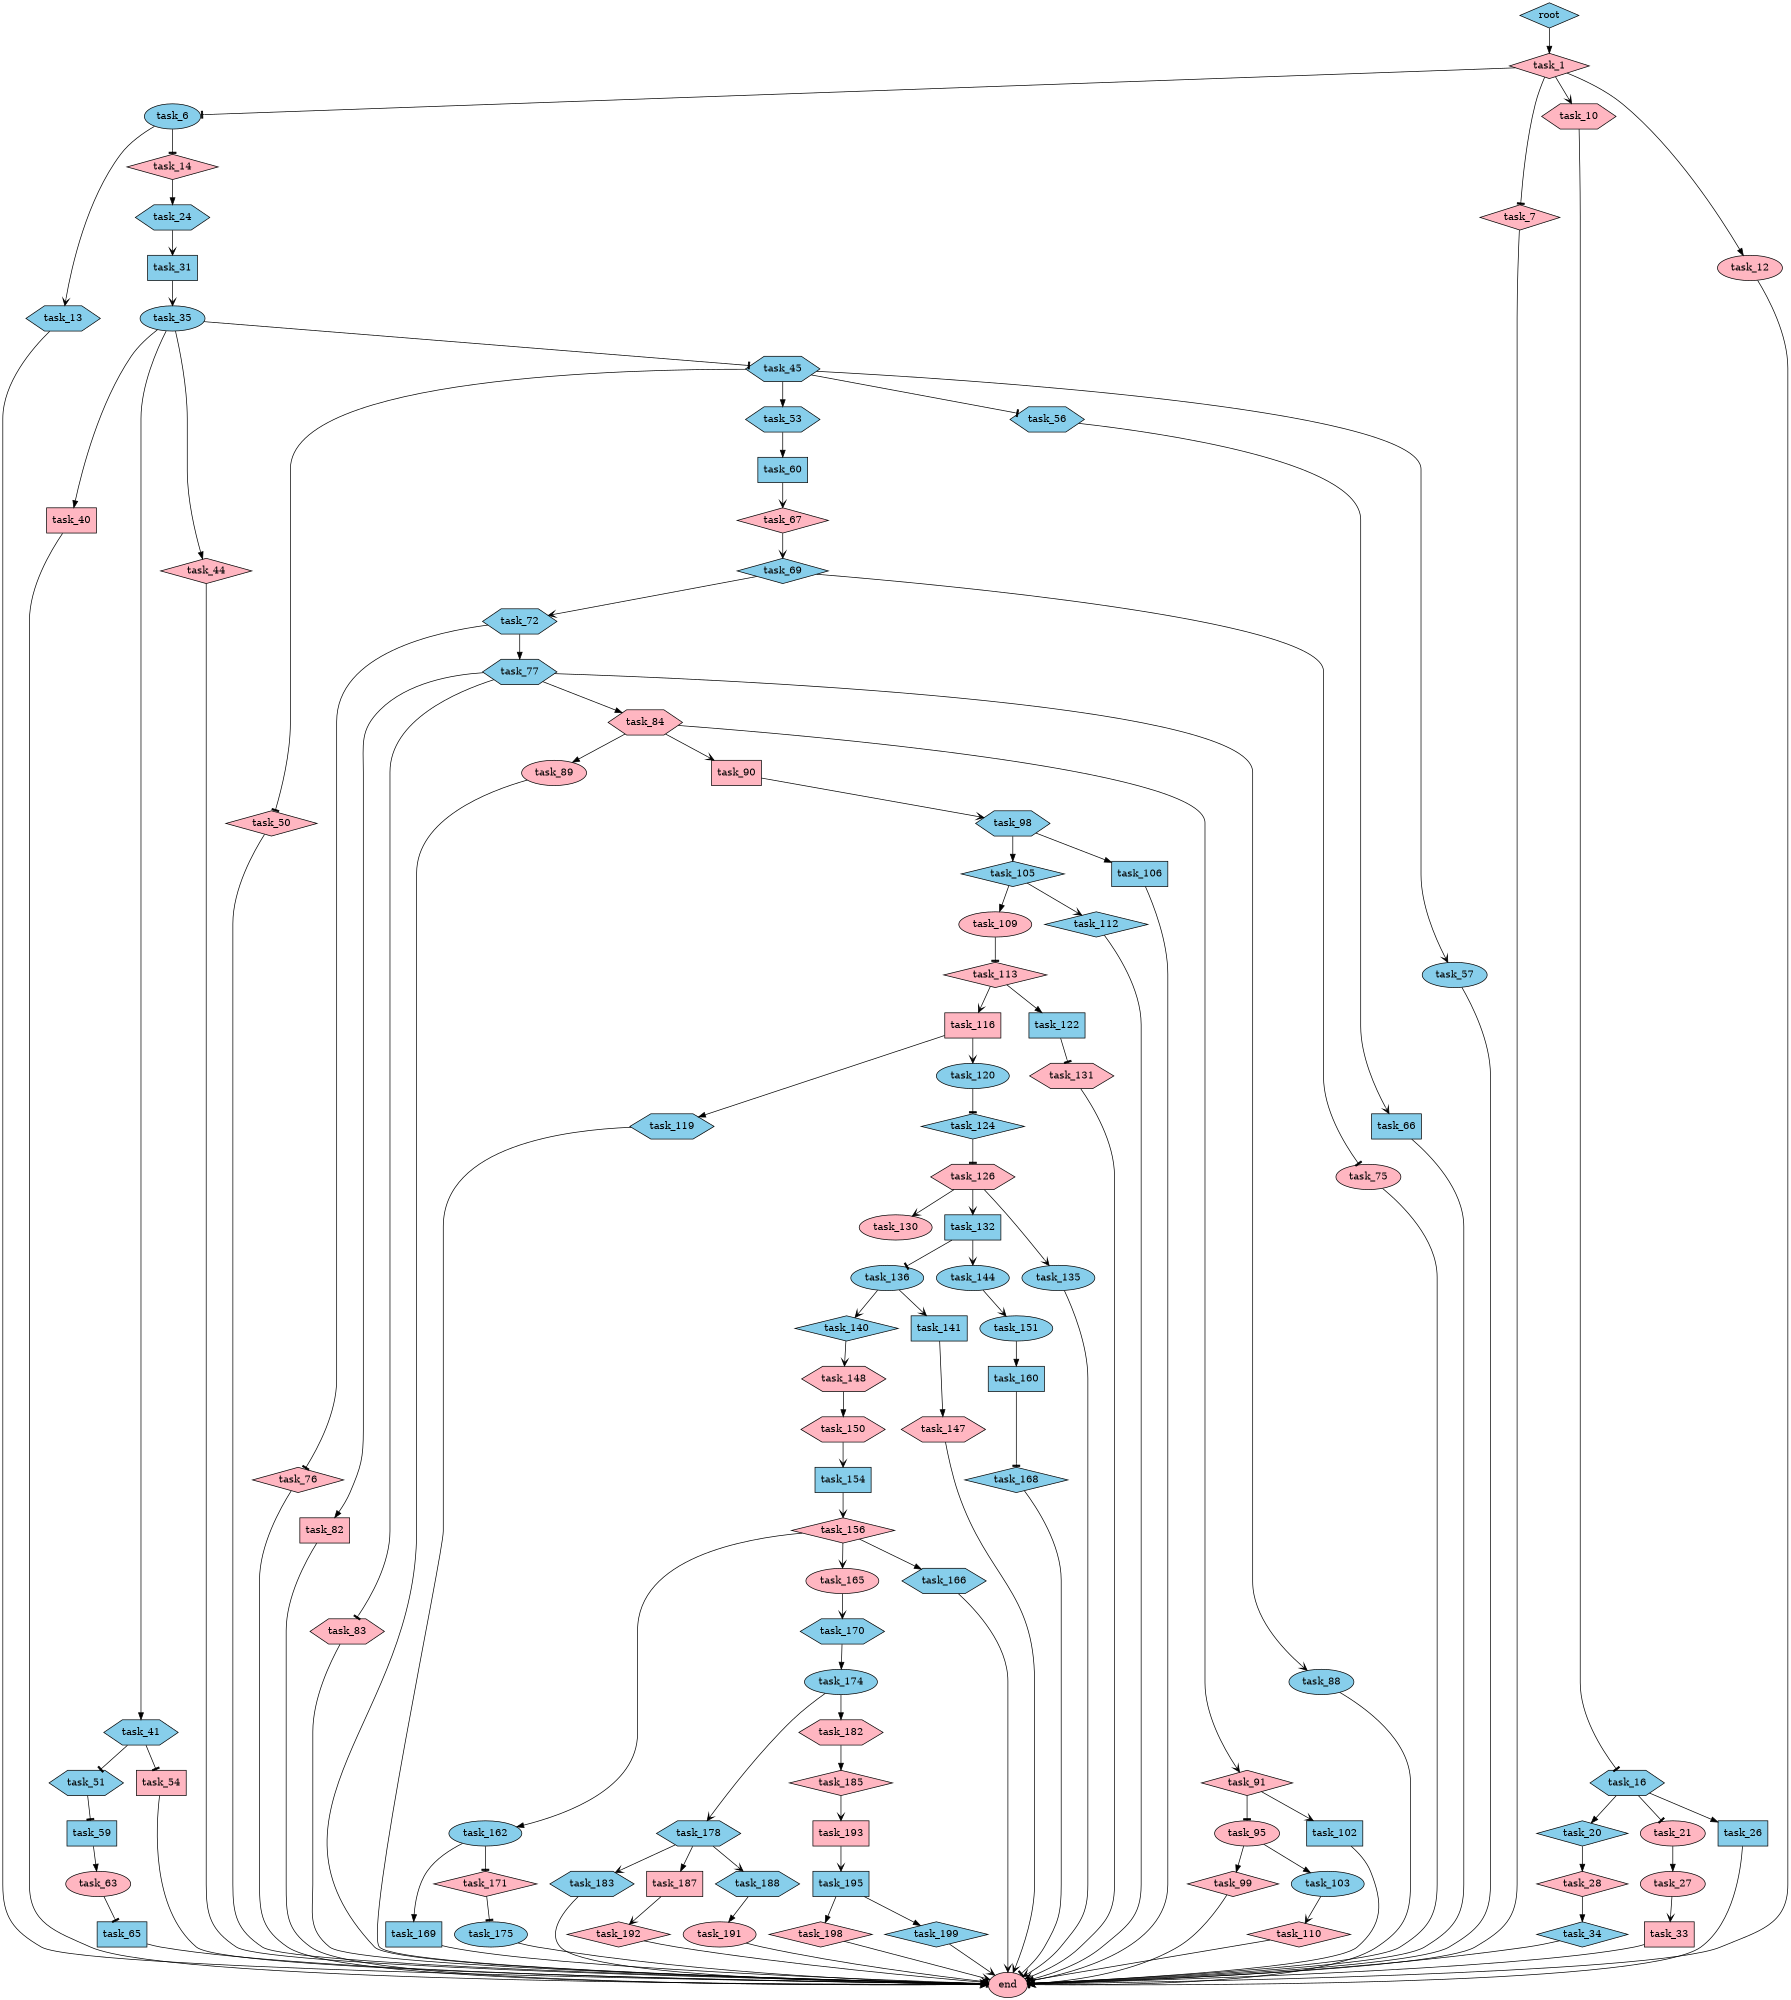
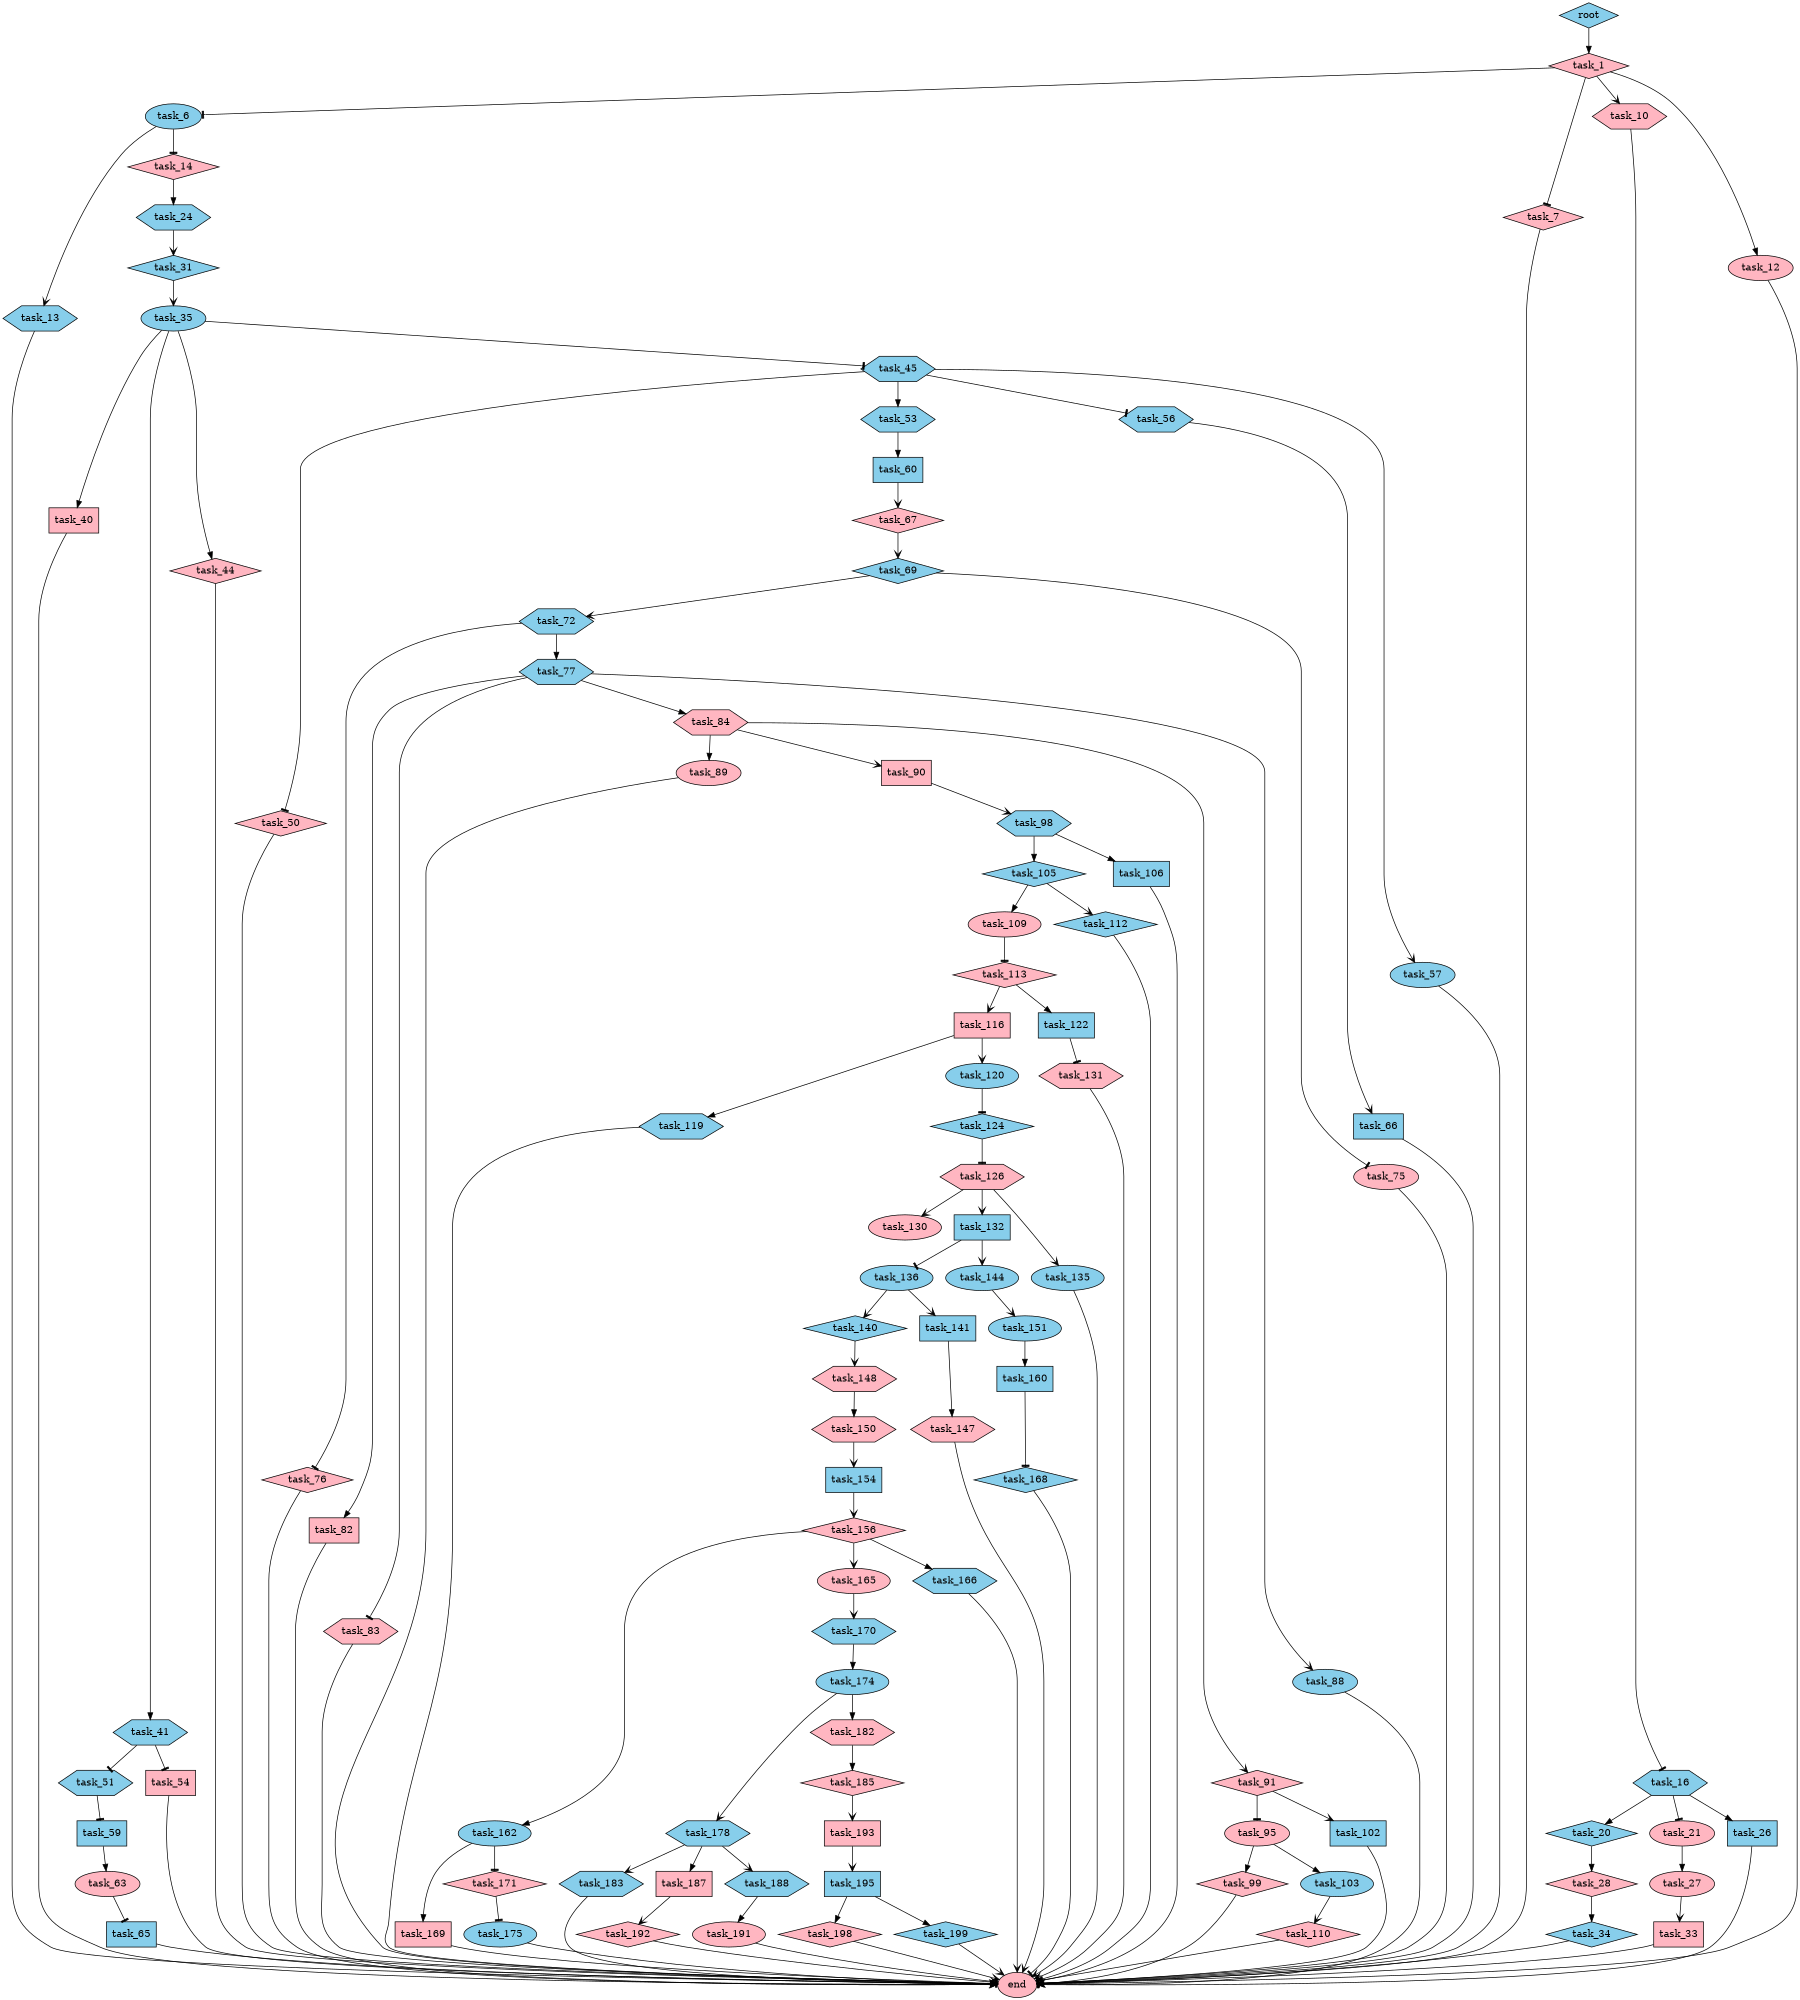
node "task_31": shape box -> diamond
node "task_169": fillcolor skyblue -> lightpink
